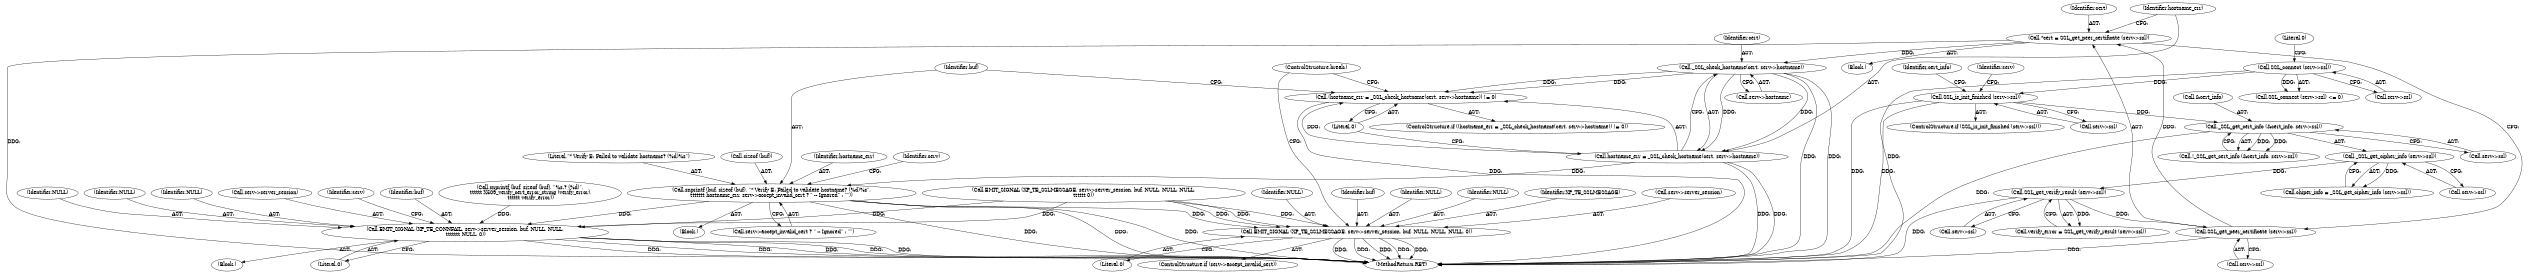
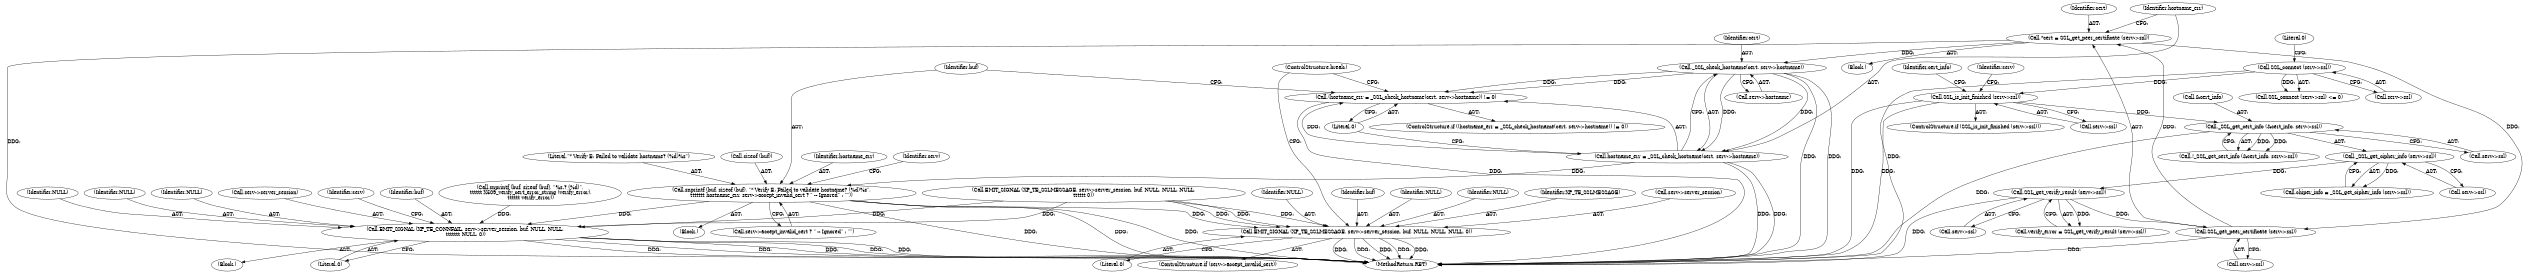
edge "(Call,*cert = SSL_get_peer_certificate (serv->ssl))" -> "(Call,SSL_get_peer_certificate (serv->ssl))": label "CFG: " -> "DDG: "
